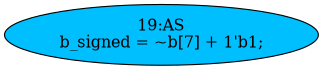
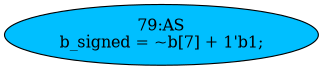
node "19:AS b_signed = ~b[7] + 1'b1;": label "19:AS b_signed = ~b[7] + 1'b1;" -> "79:AS b_signed = ~b[7] + 1'b1;"
